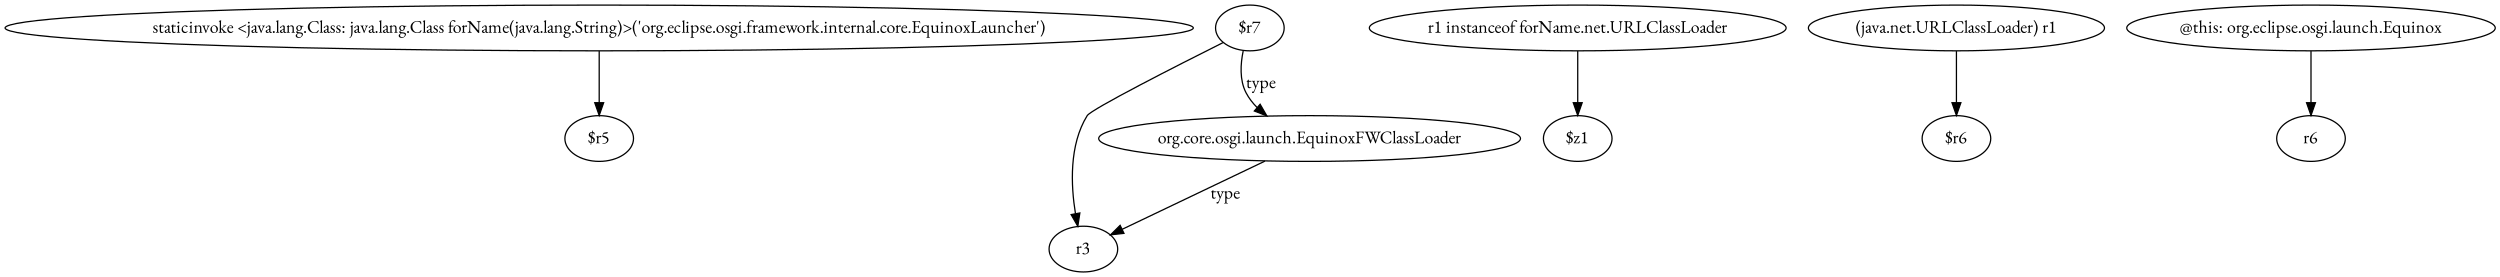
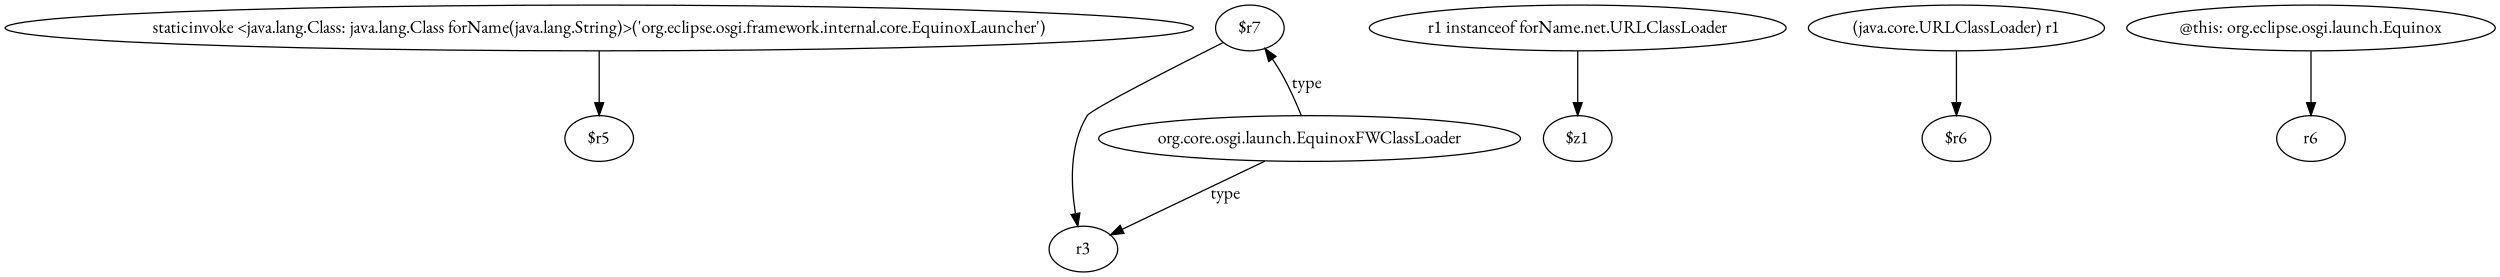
node "(java.net.URLClassLoader) r1": label "(java.net.URLClassLoader) r1" -> "(java.core.URLClassLoader) r1"
edge "$r7" -> "org.core.osgi.launch.EquinoxFWClassLoader": reversed
